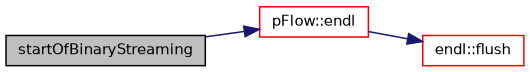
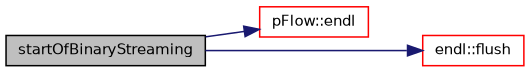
edge "pFlow::endl" -> "endl::flush": now "startOfBinaryStreaming" -> "endl::flush"
